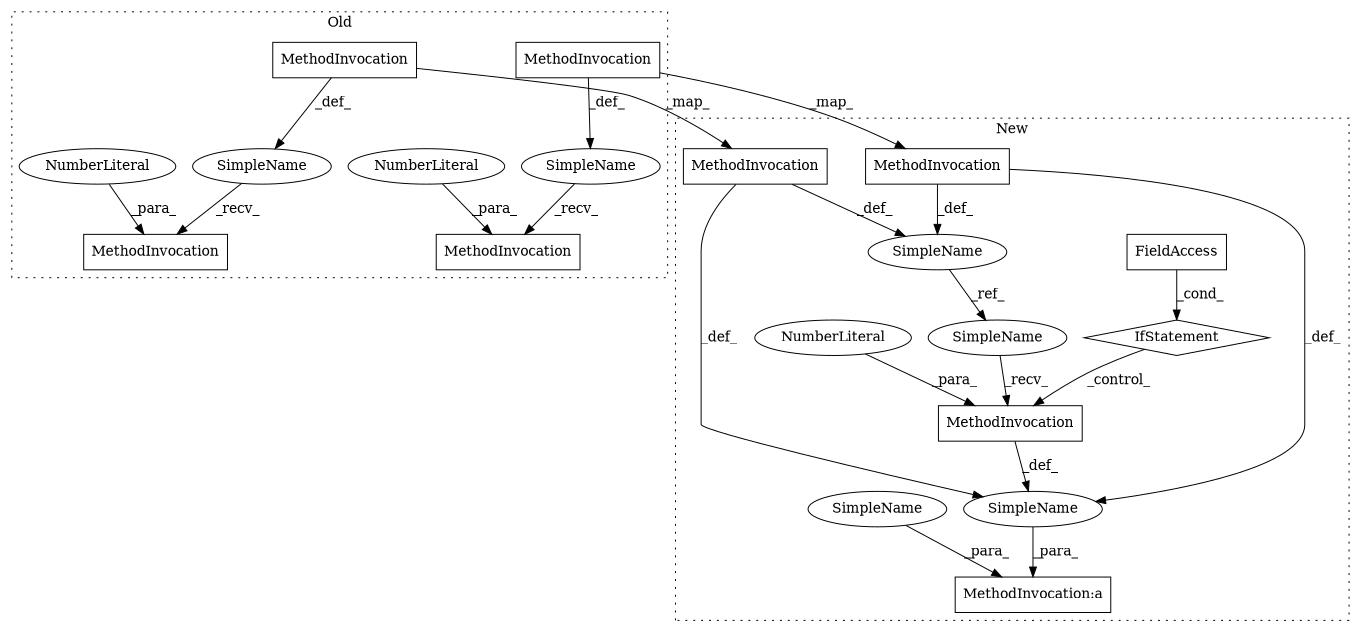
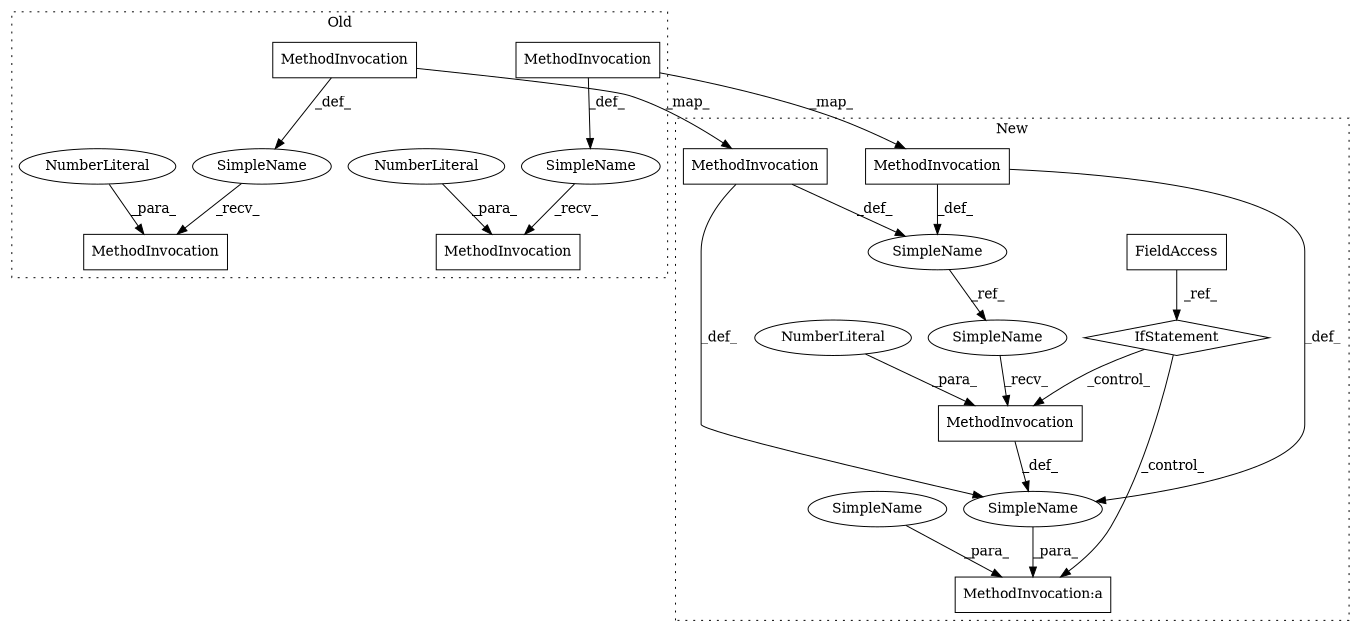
edge "FieldAccess" -> "IfStatement": label "_cond_" -> "_ref_"
edge "IfStatement" -> "MethodInvocation:a": added, label "_control_"
